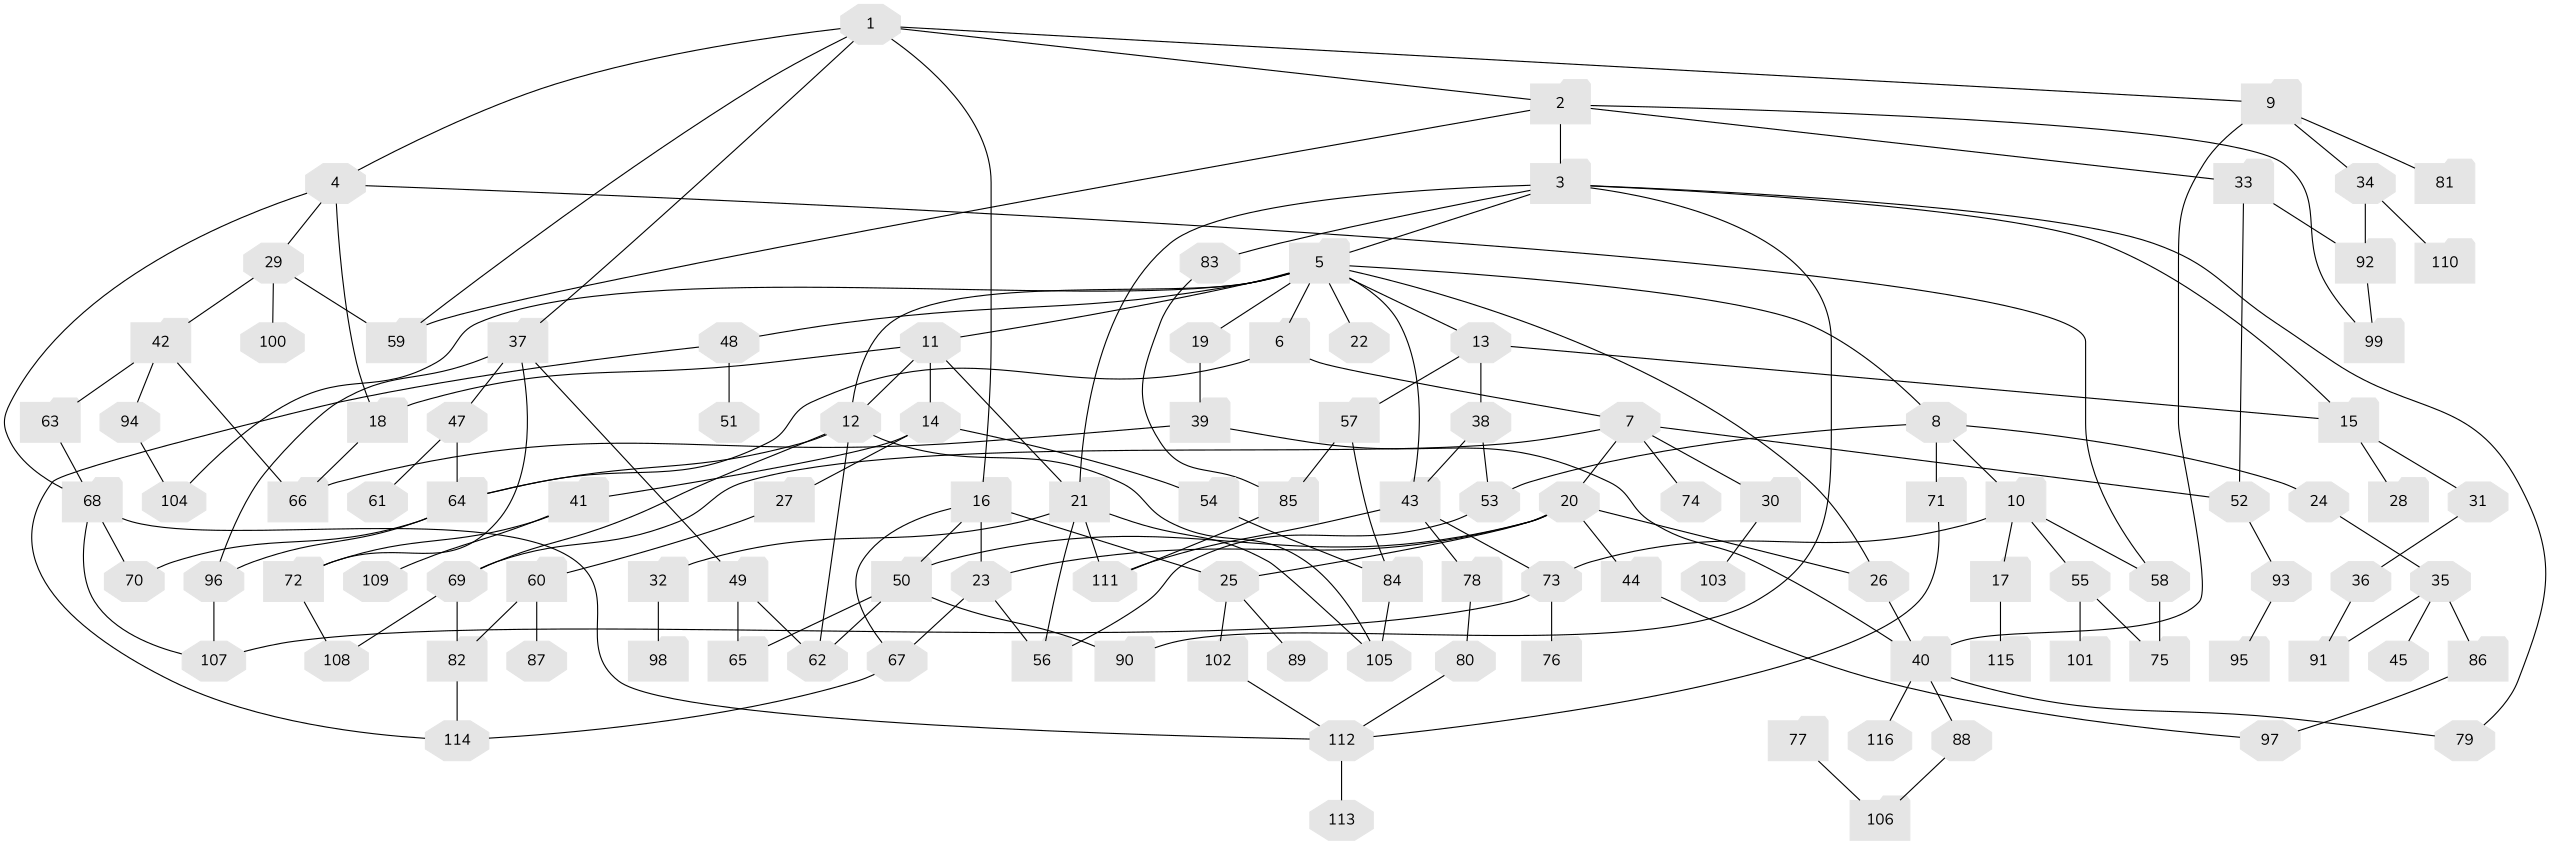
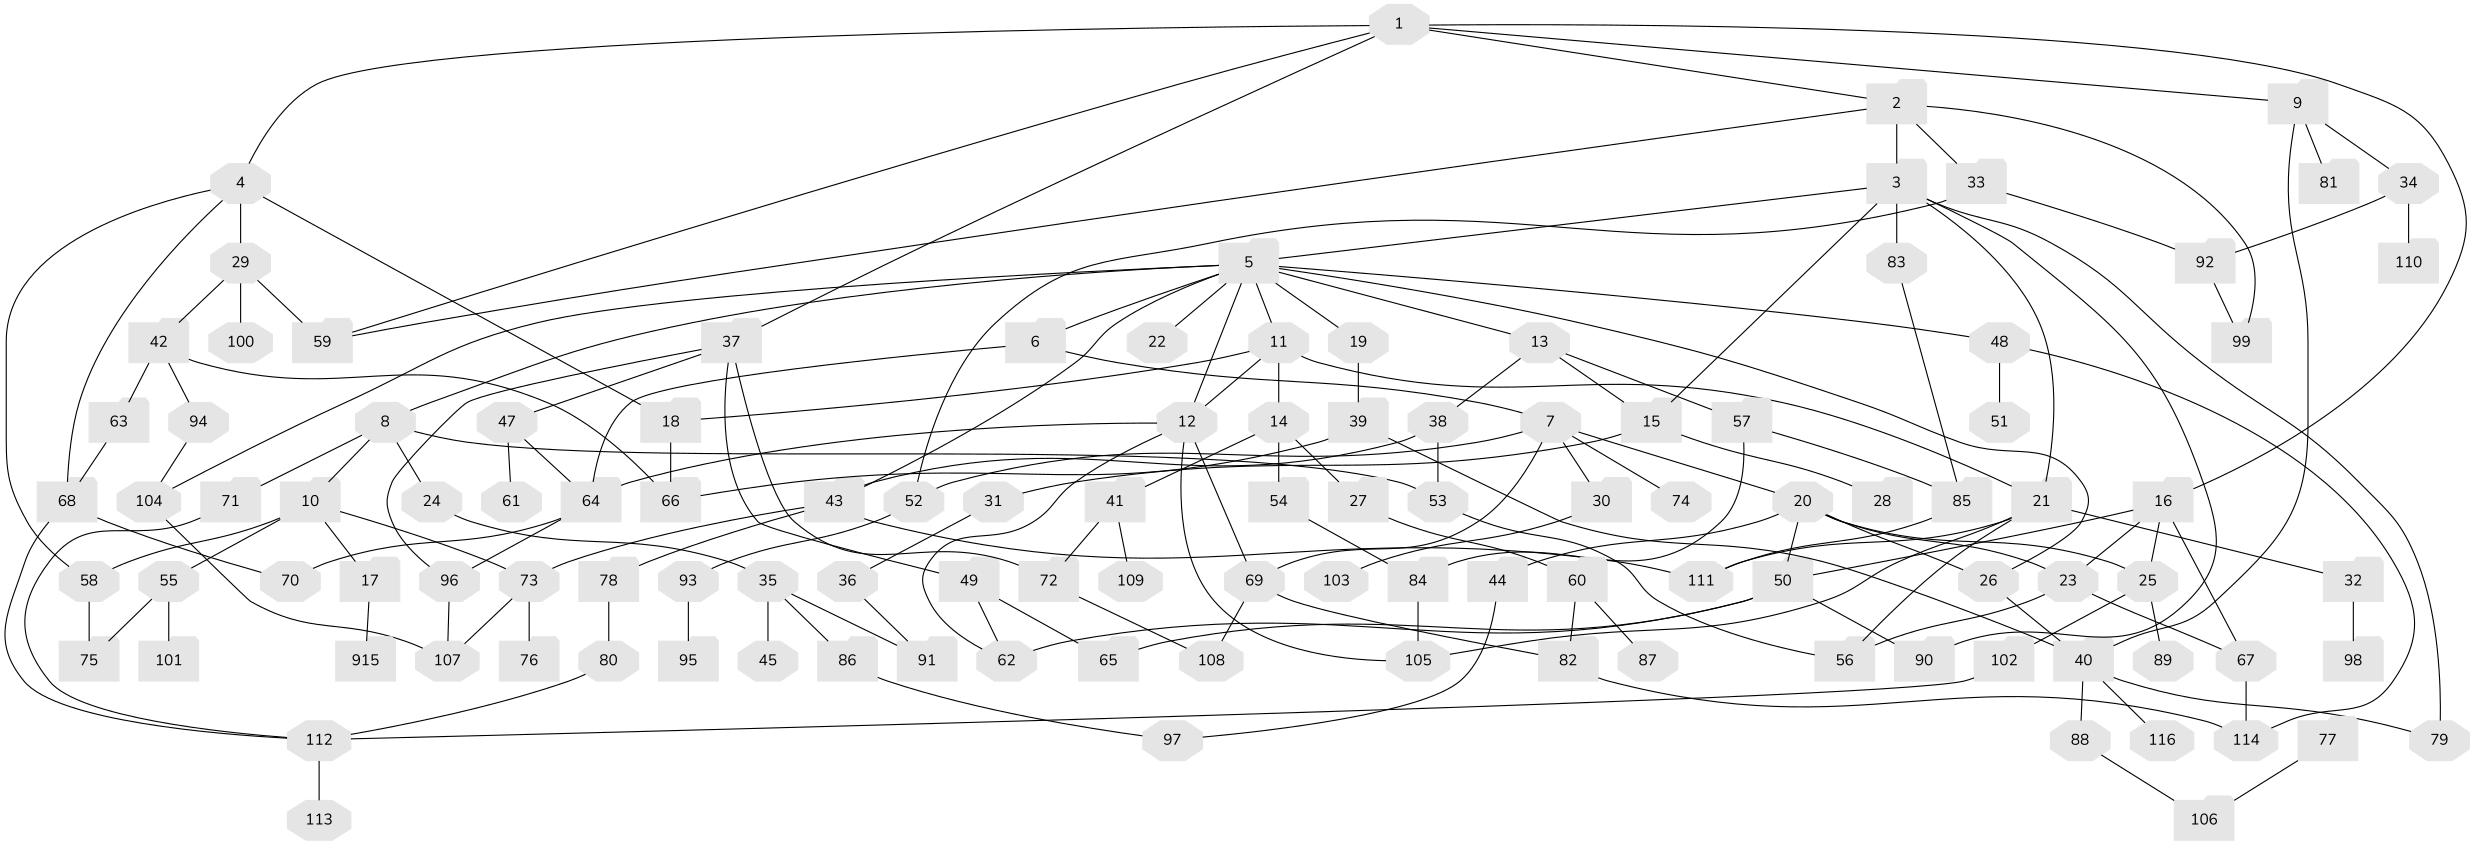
edge "68" -- "107": now "104" -- "107"
node "115": label "115" -> "915"
